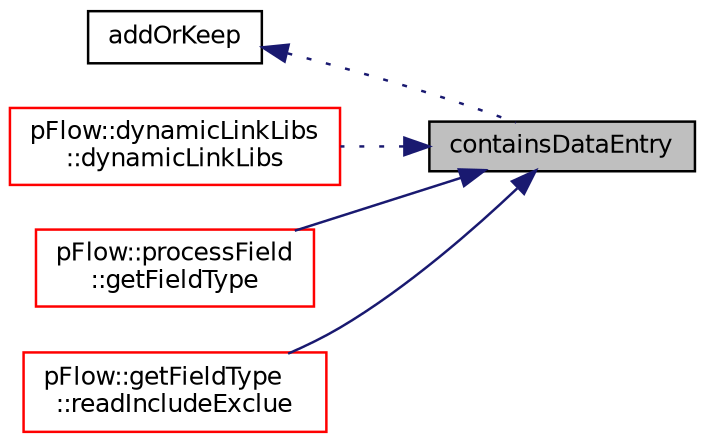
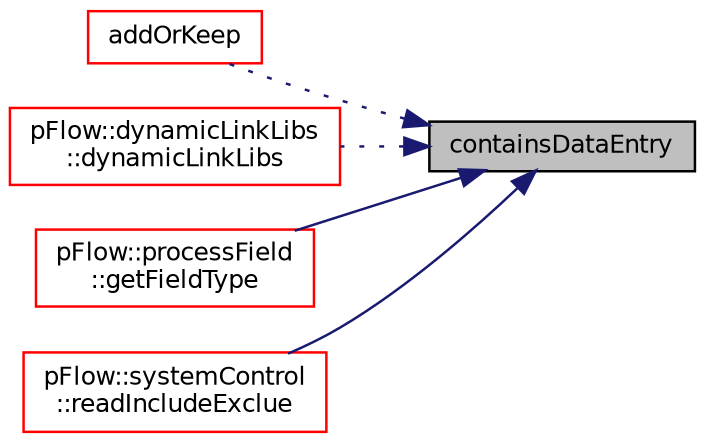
node "addOrKeep": color black -> red
edge "containsDataEntry" -> "addOrKeep": reversed
node "pFlow::getFieldType ::readIncludeExclue": label "pFlow::getFieldType ::readIncludeExclue" -> "pFlow::systemControl ::readIncludeExclue"
